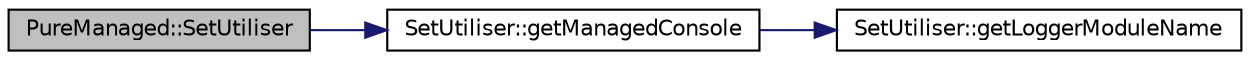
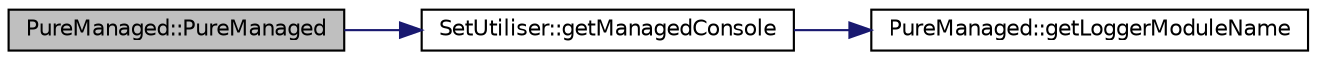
node "PureManaged::SetUtiliser": label "PureManaged::SetUtiliser" -> "PureManaged::PureManaged"
node "SetUtiliser::getLoggerModuleName": label "SetUtiliser::getLoggerModuleName" -> "PureManaged::getLoggerModuleName"
